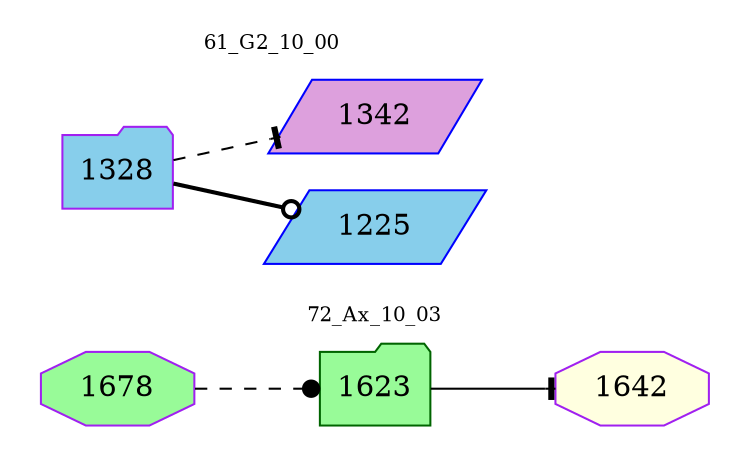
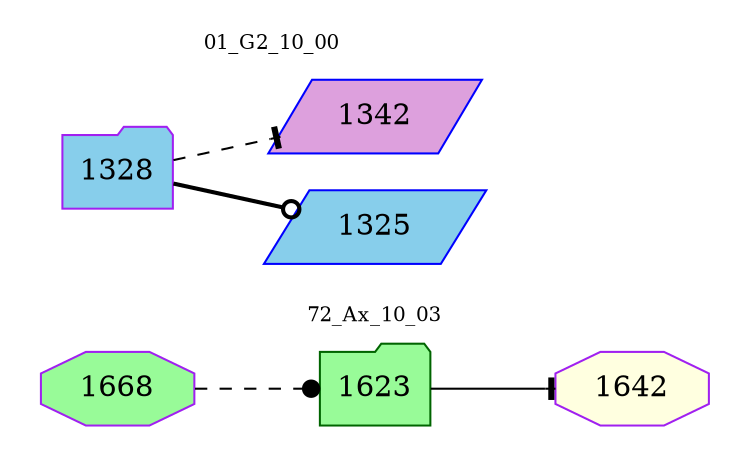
cluster "61_G2_10_00": label "61_G2_10_00" -> "01_G2_10_00"
node "1225": label "1225" -> "1325"
node "1678": label "1678" -> "1668"
